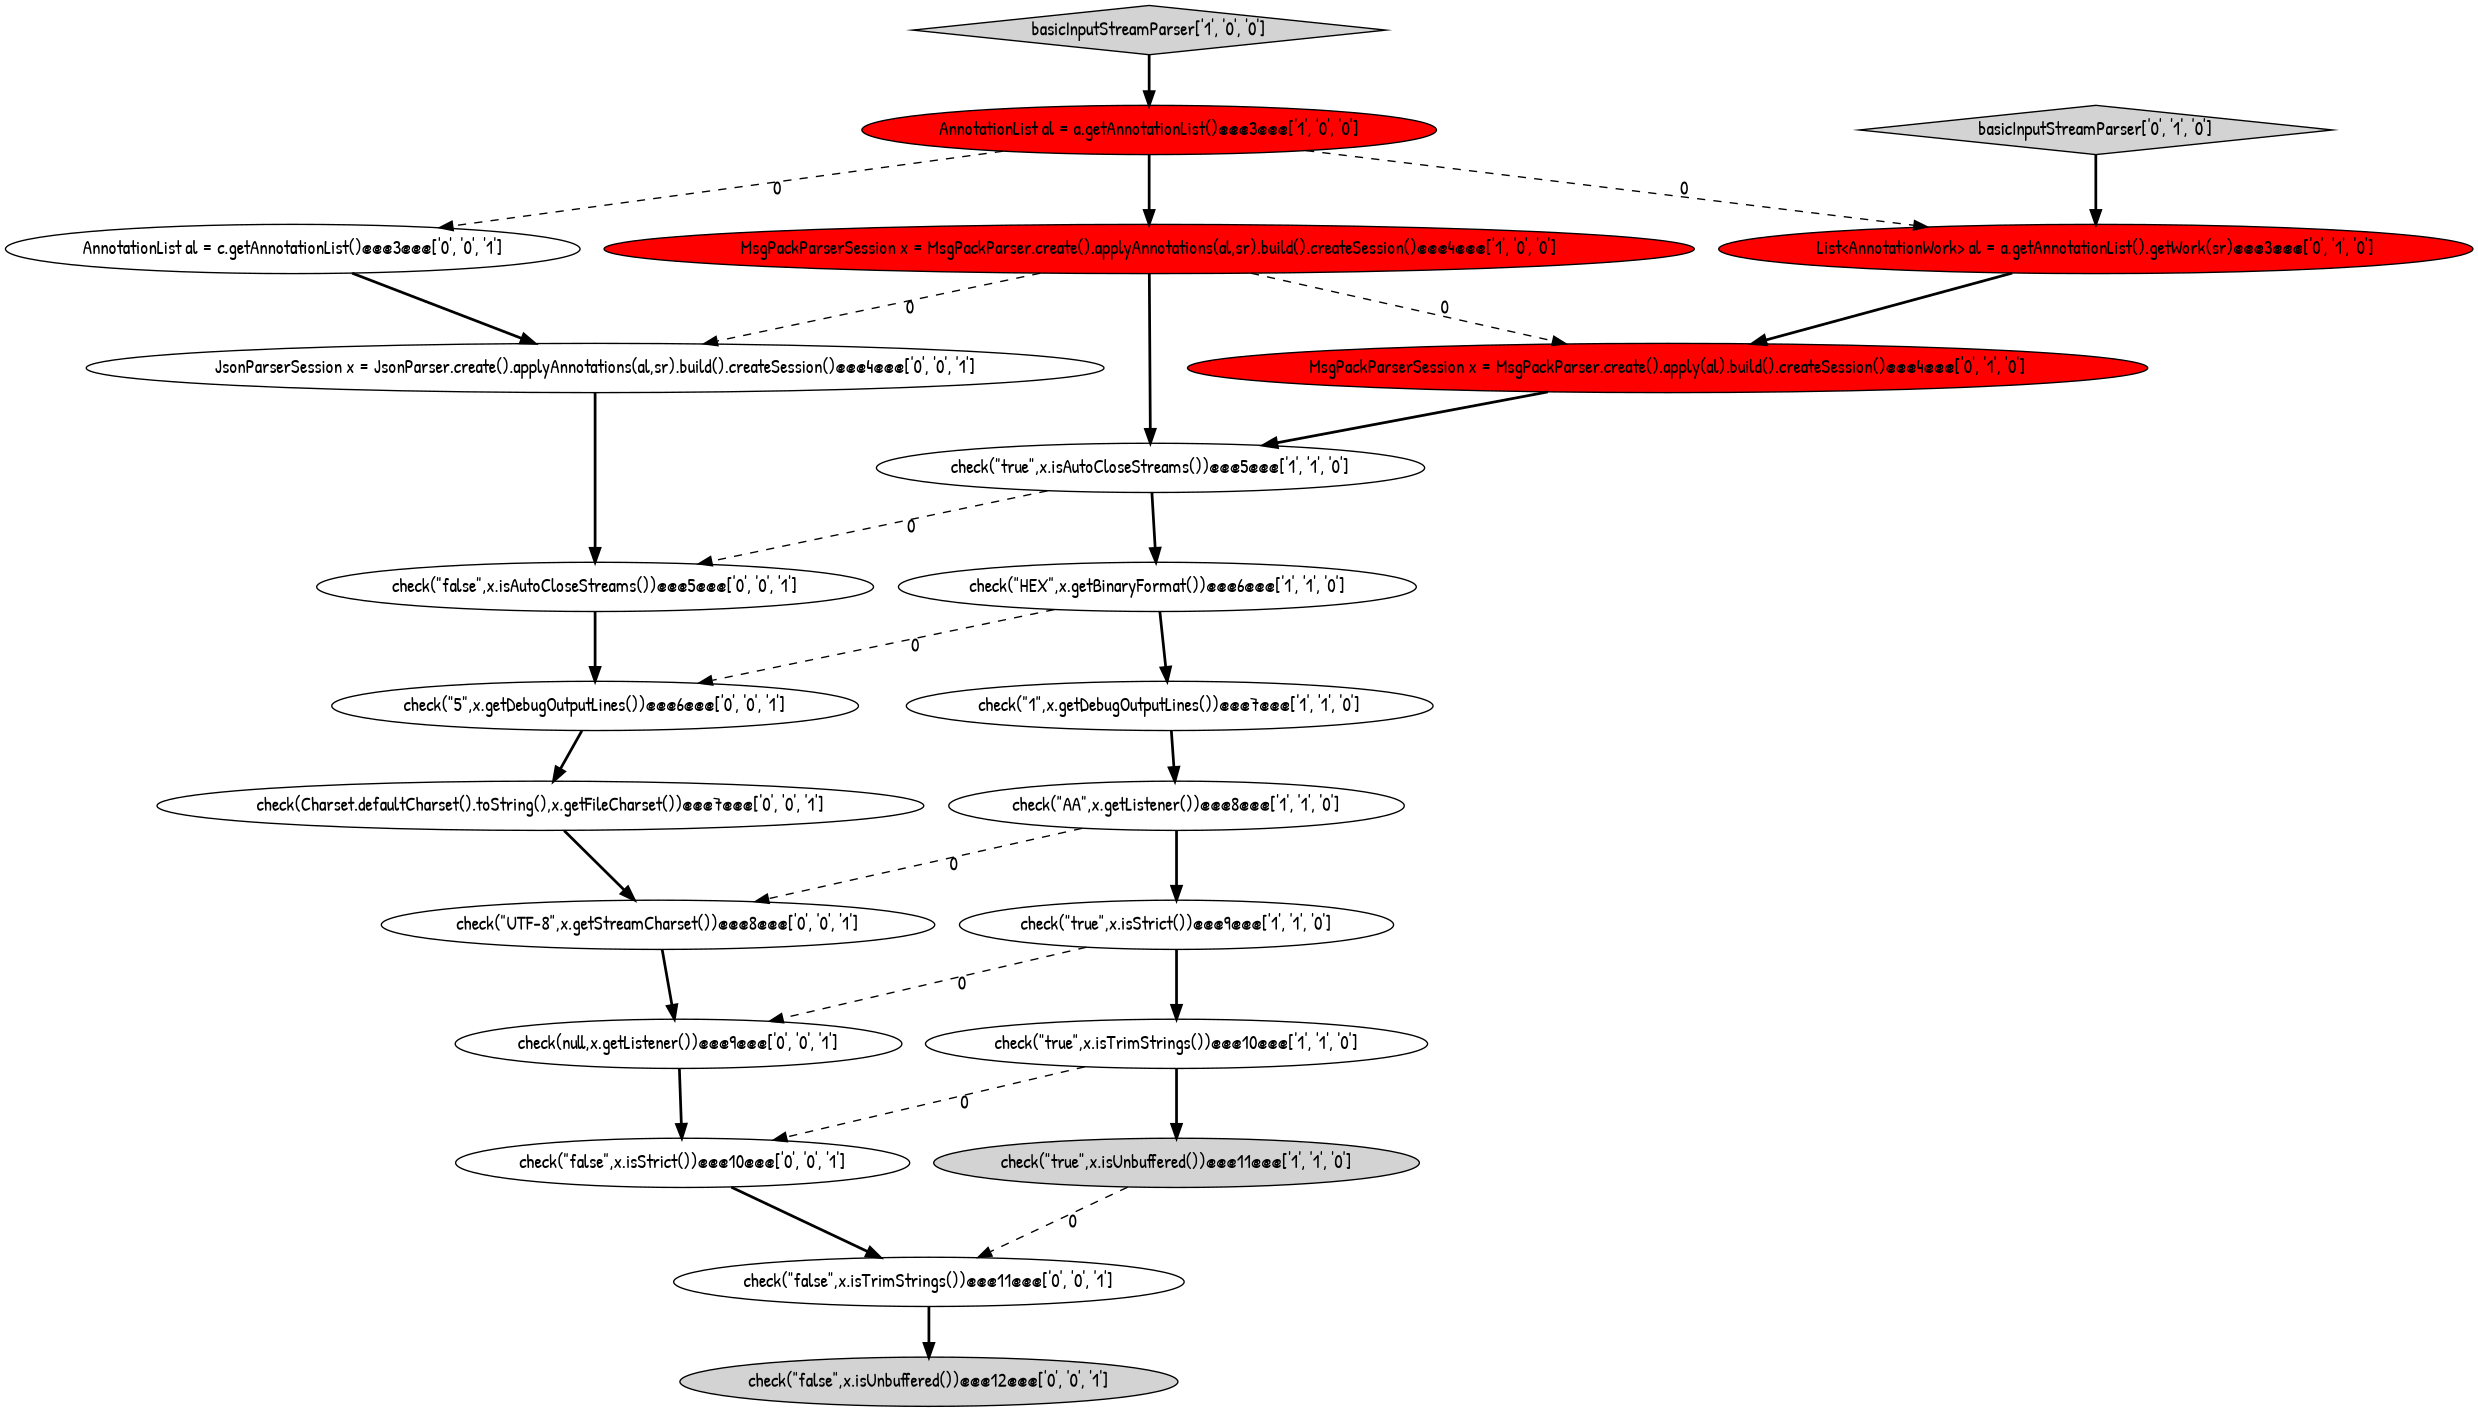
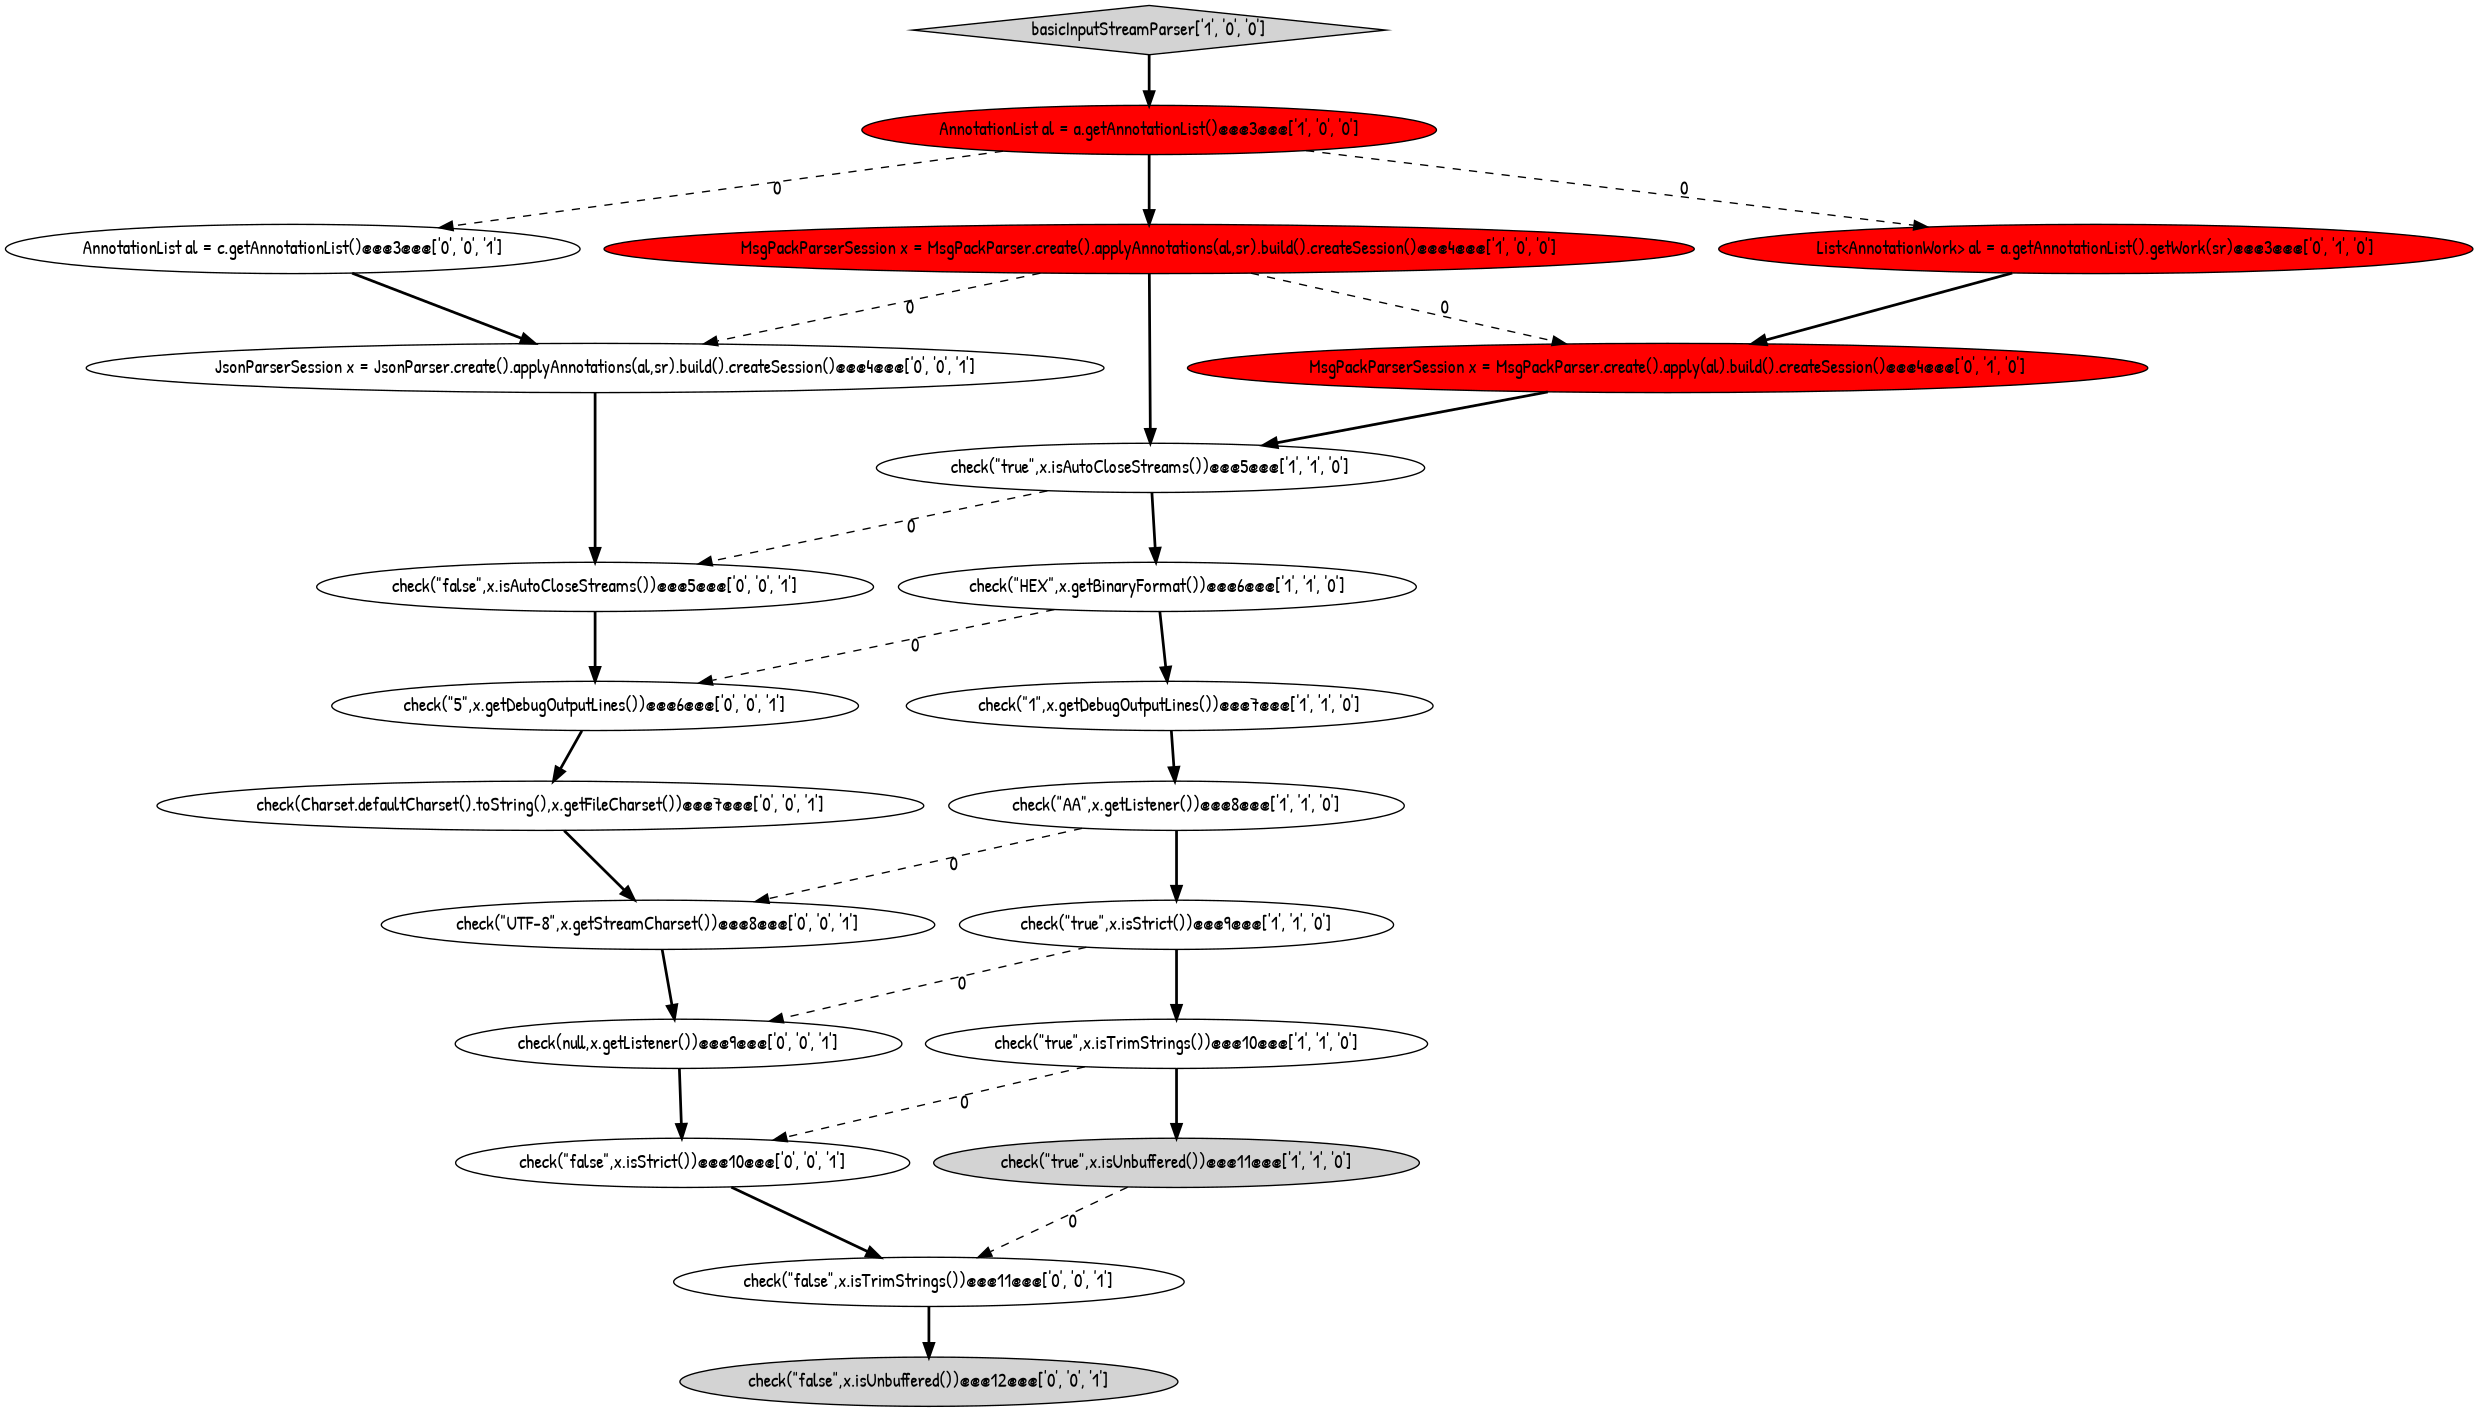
node "basicInputStreamParser['0', '1', '0']": removed
